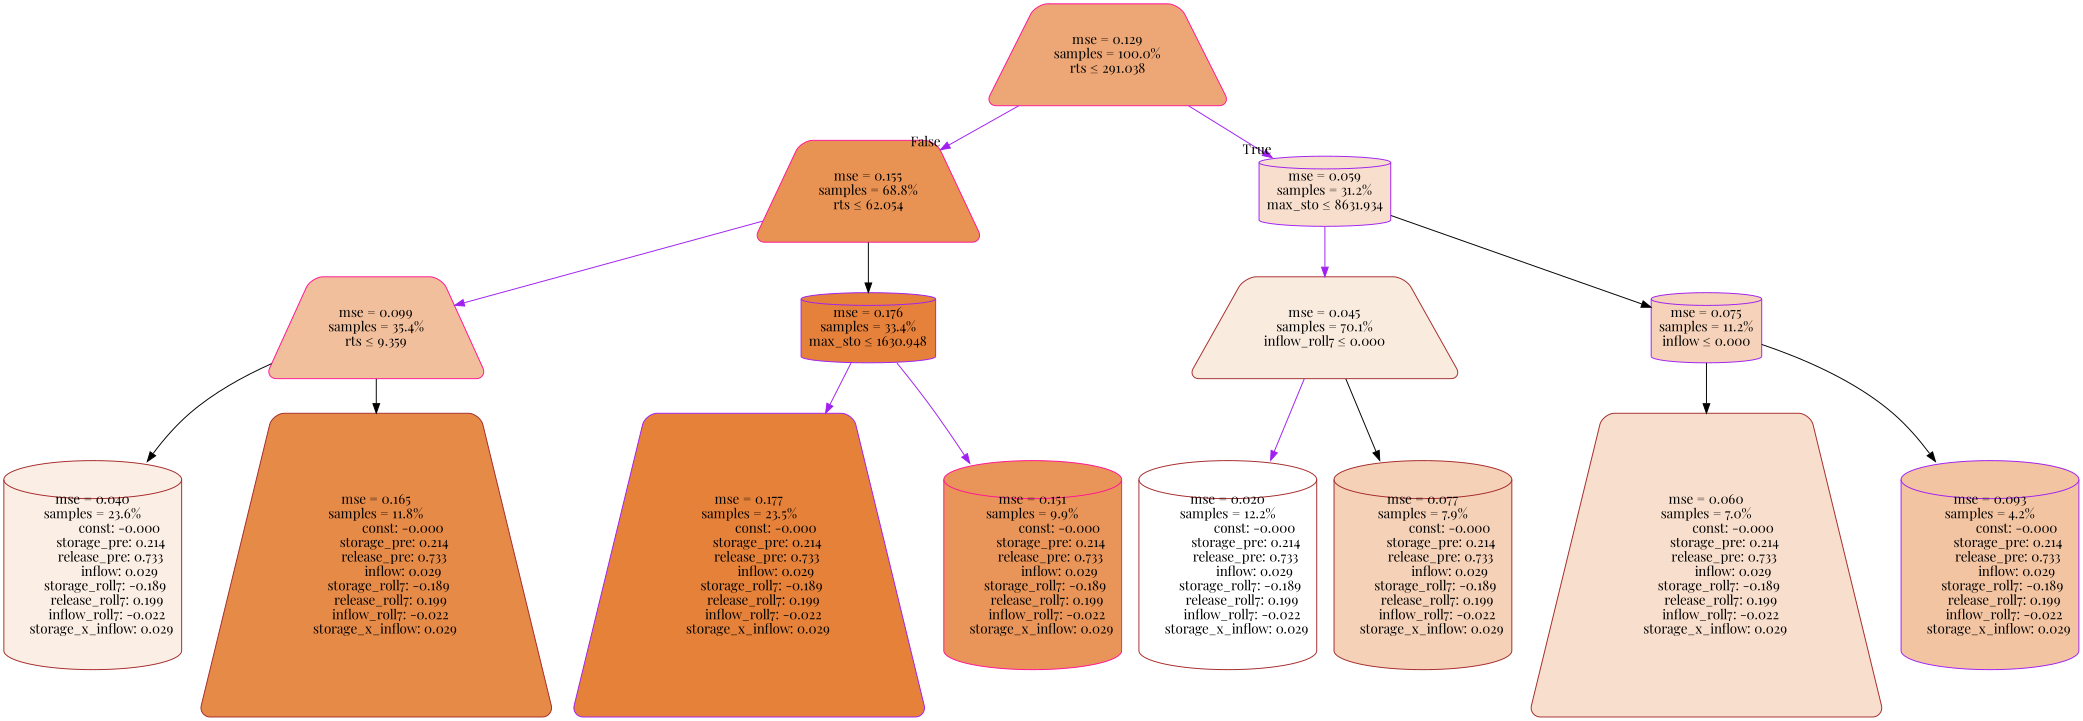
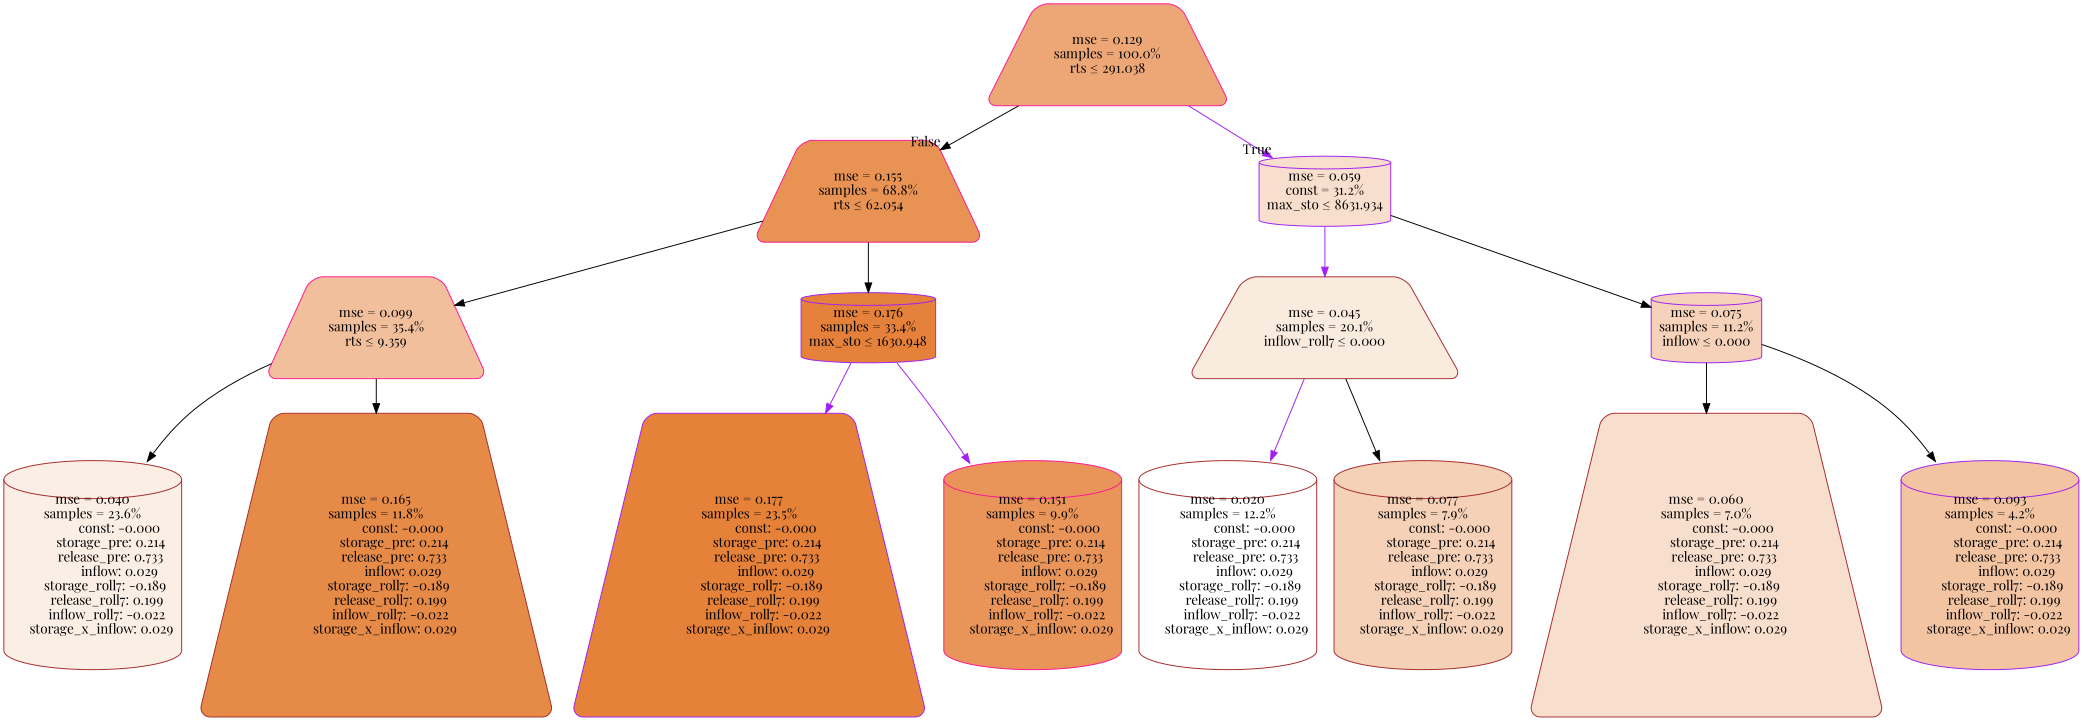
edge "mse = 0.129 samples = 100.0% rts ≤ 291.038" -> "mse = 0.155 samples = 68.8% rts ≤ 62.054": color purple -> black
node "mse = 0.059 samples = 31.2% max_sto ≤ 8631.934": label "mse = 0.059 samples = 31.2% max_sto ≤ 8631.934" -> "mse = 0.059 const = 31.2% max_sto ≤ 8631.934"
edge "mse = 0.155 samples = 68.8% rts ≤ 62.054" -> "mse = 0.099 samples = 35.4% rts ≤ 9.359": color purple -> black
node "mse = 0.045 samples = 70.1% inflow_roll7 ≤ 0.000": label "mse = 0.045 samples = 70.1% inflow_roll7 ≤ 0.000" -> "mse = 0.045 samples = 20.1% inflow_roll7 ≤ 0.000"
